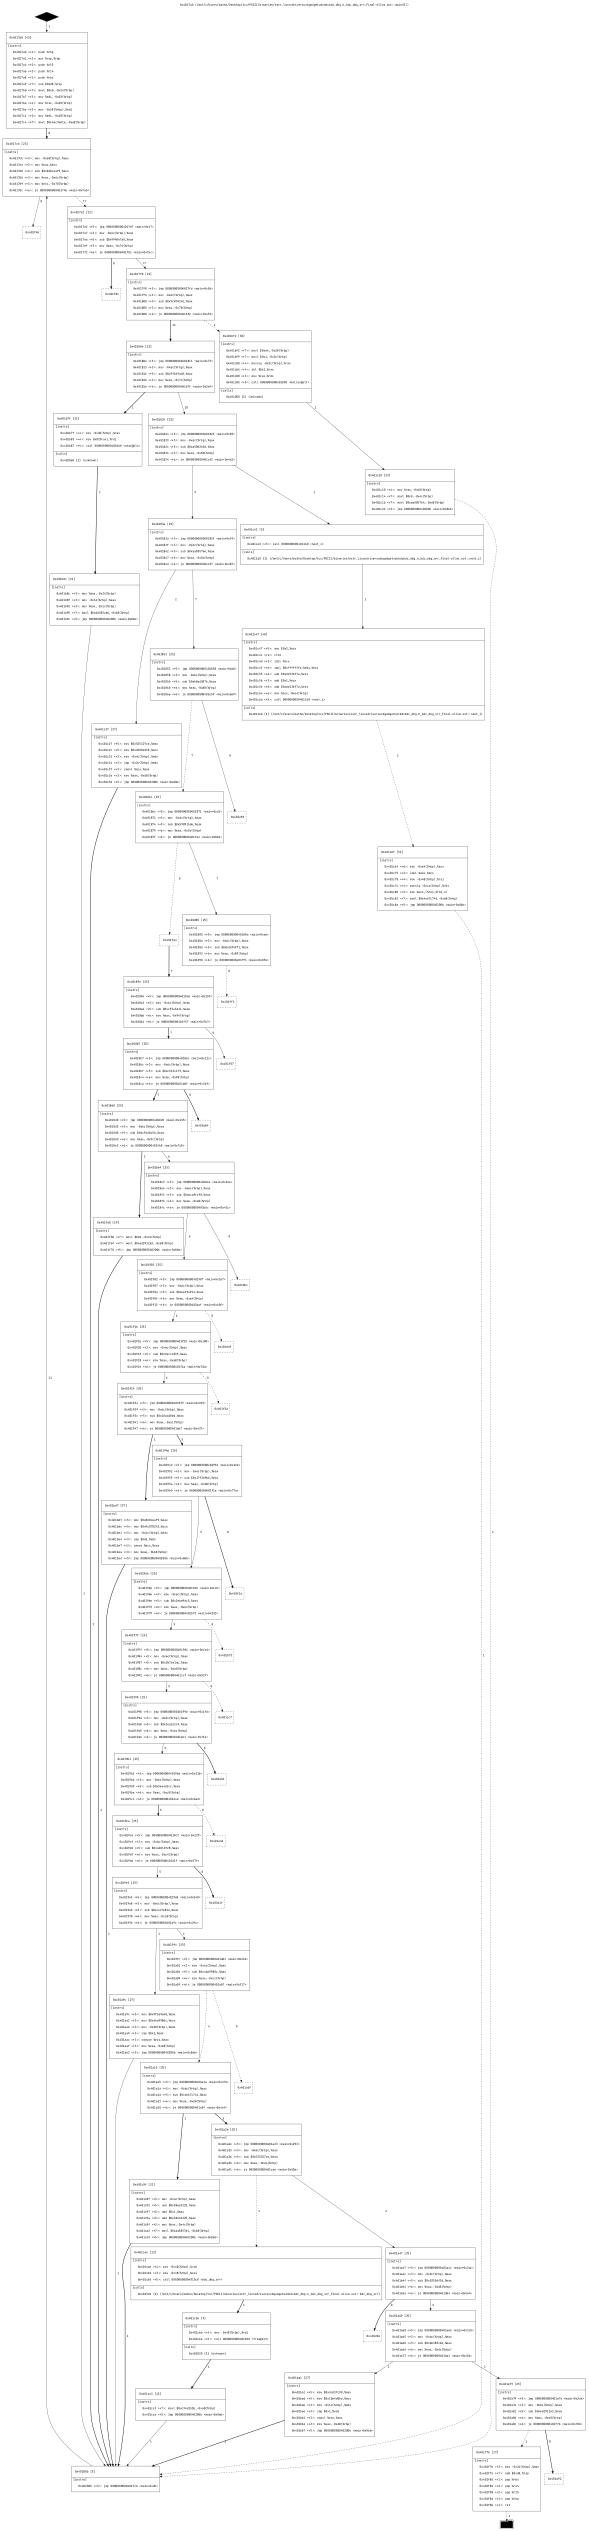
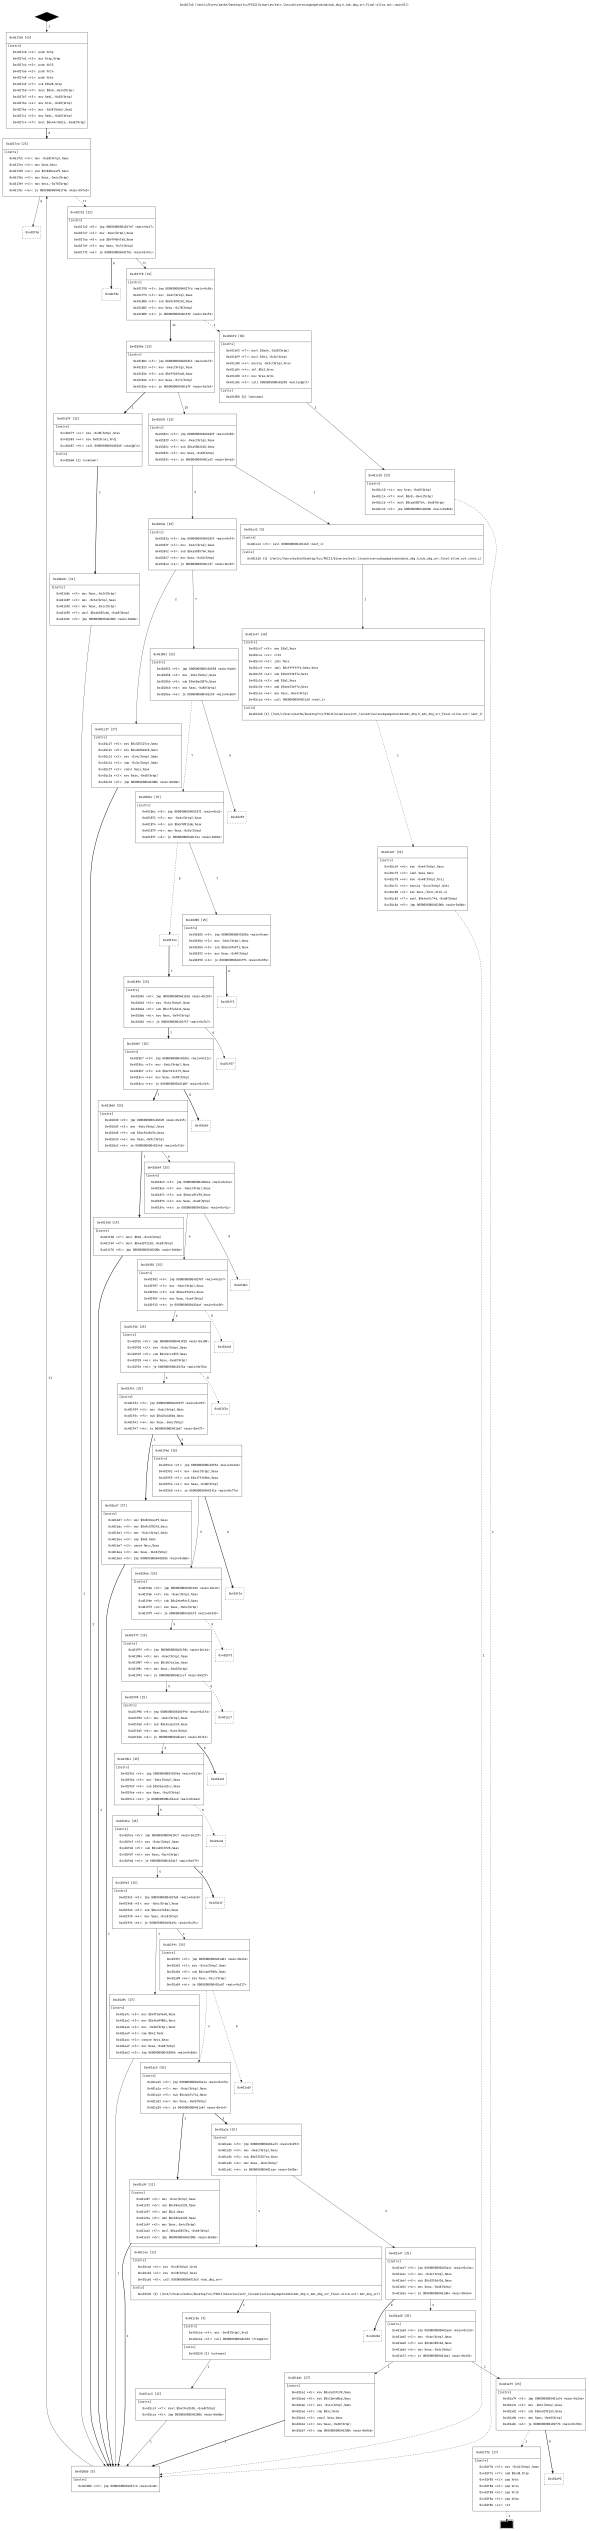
edge "0x401885 [25]" -> "0x401ff1": style dashed -> bold
edge "0x401cba [9]" -> "0x401cc3 [12]": style bold -> solid
